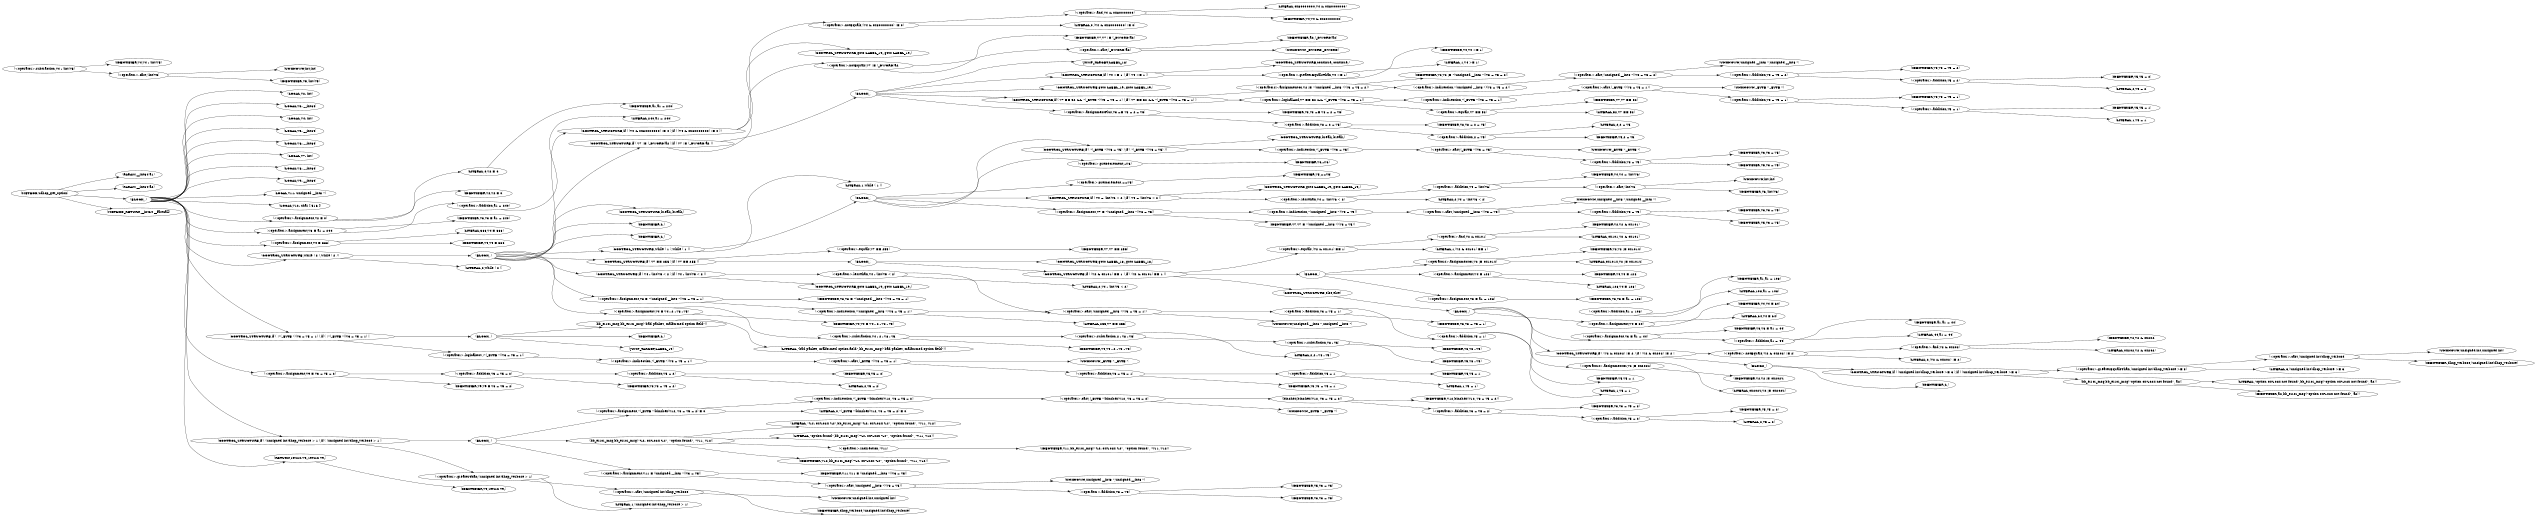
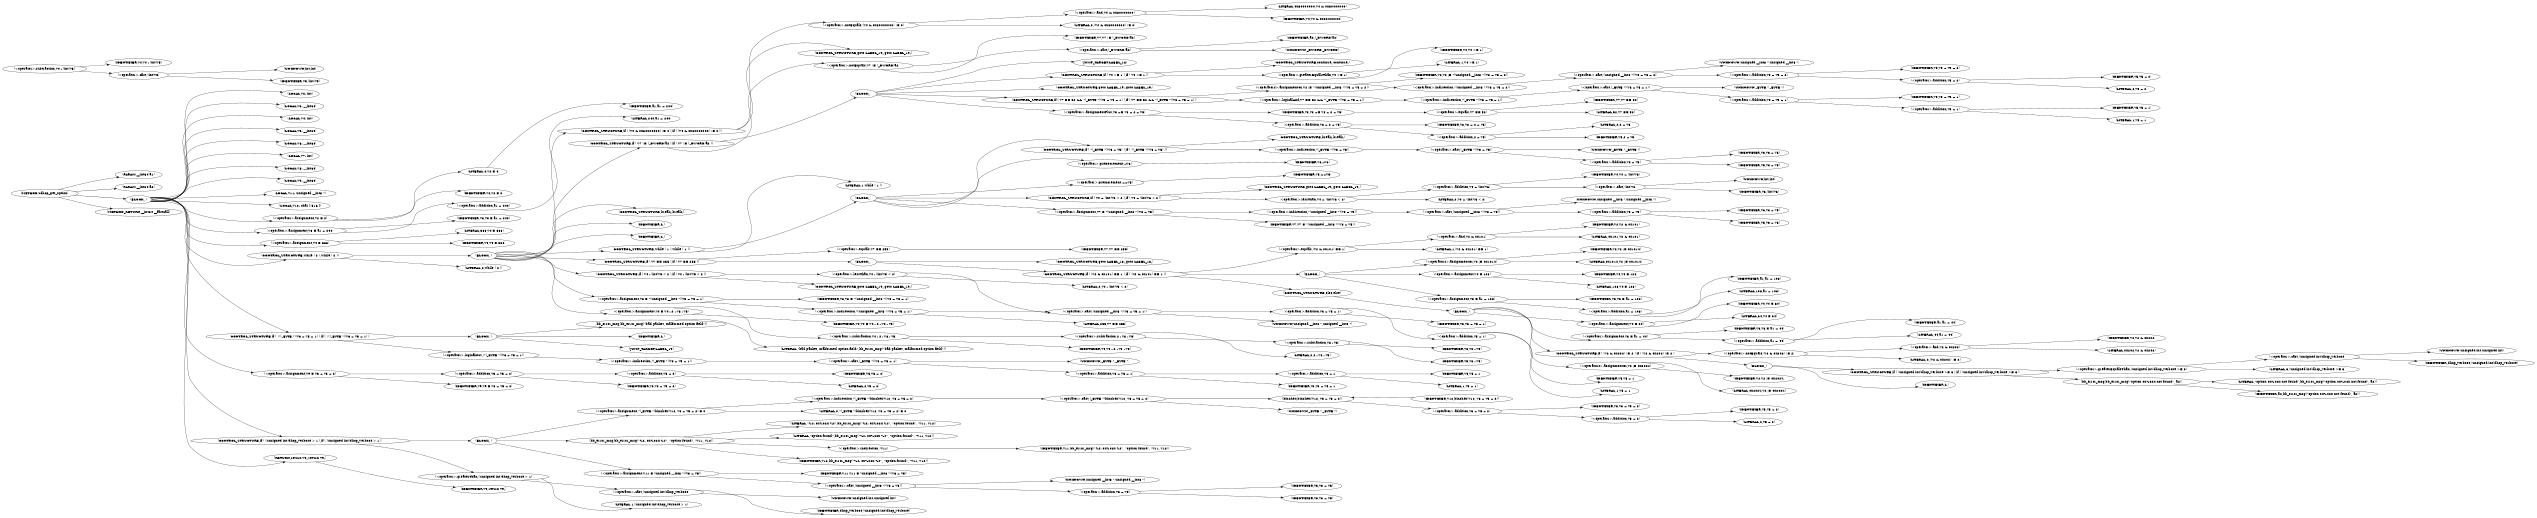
edge "(<operator>.logicalAnd,v7 == 52 && *(_BYTE *)(v3 + v5 + 1))" -> "(<operator>.equals,v7 == 52)": now "(IDENTIFIER,v3,v3 += v8 + 2 + v5)" -> "(<operator>.equals,v7 == 52)"
edge "(<operator>.assignment,v3 = a1 + 108)" -> "(<operator>.addition,a1 + 108)": added
edge "(bin2hex,bin2hex(v12, v3 + v5 + 2))" -> "(IDENTIFIER,v12,bin2hex(v12, v3 + v5 + 2))": reversed
